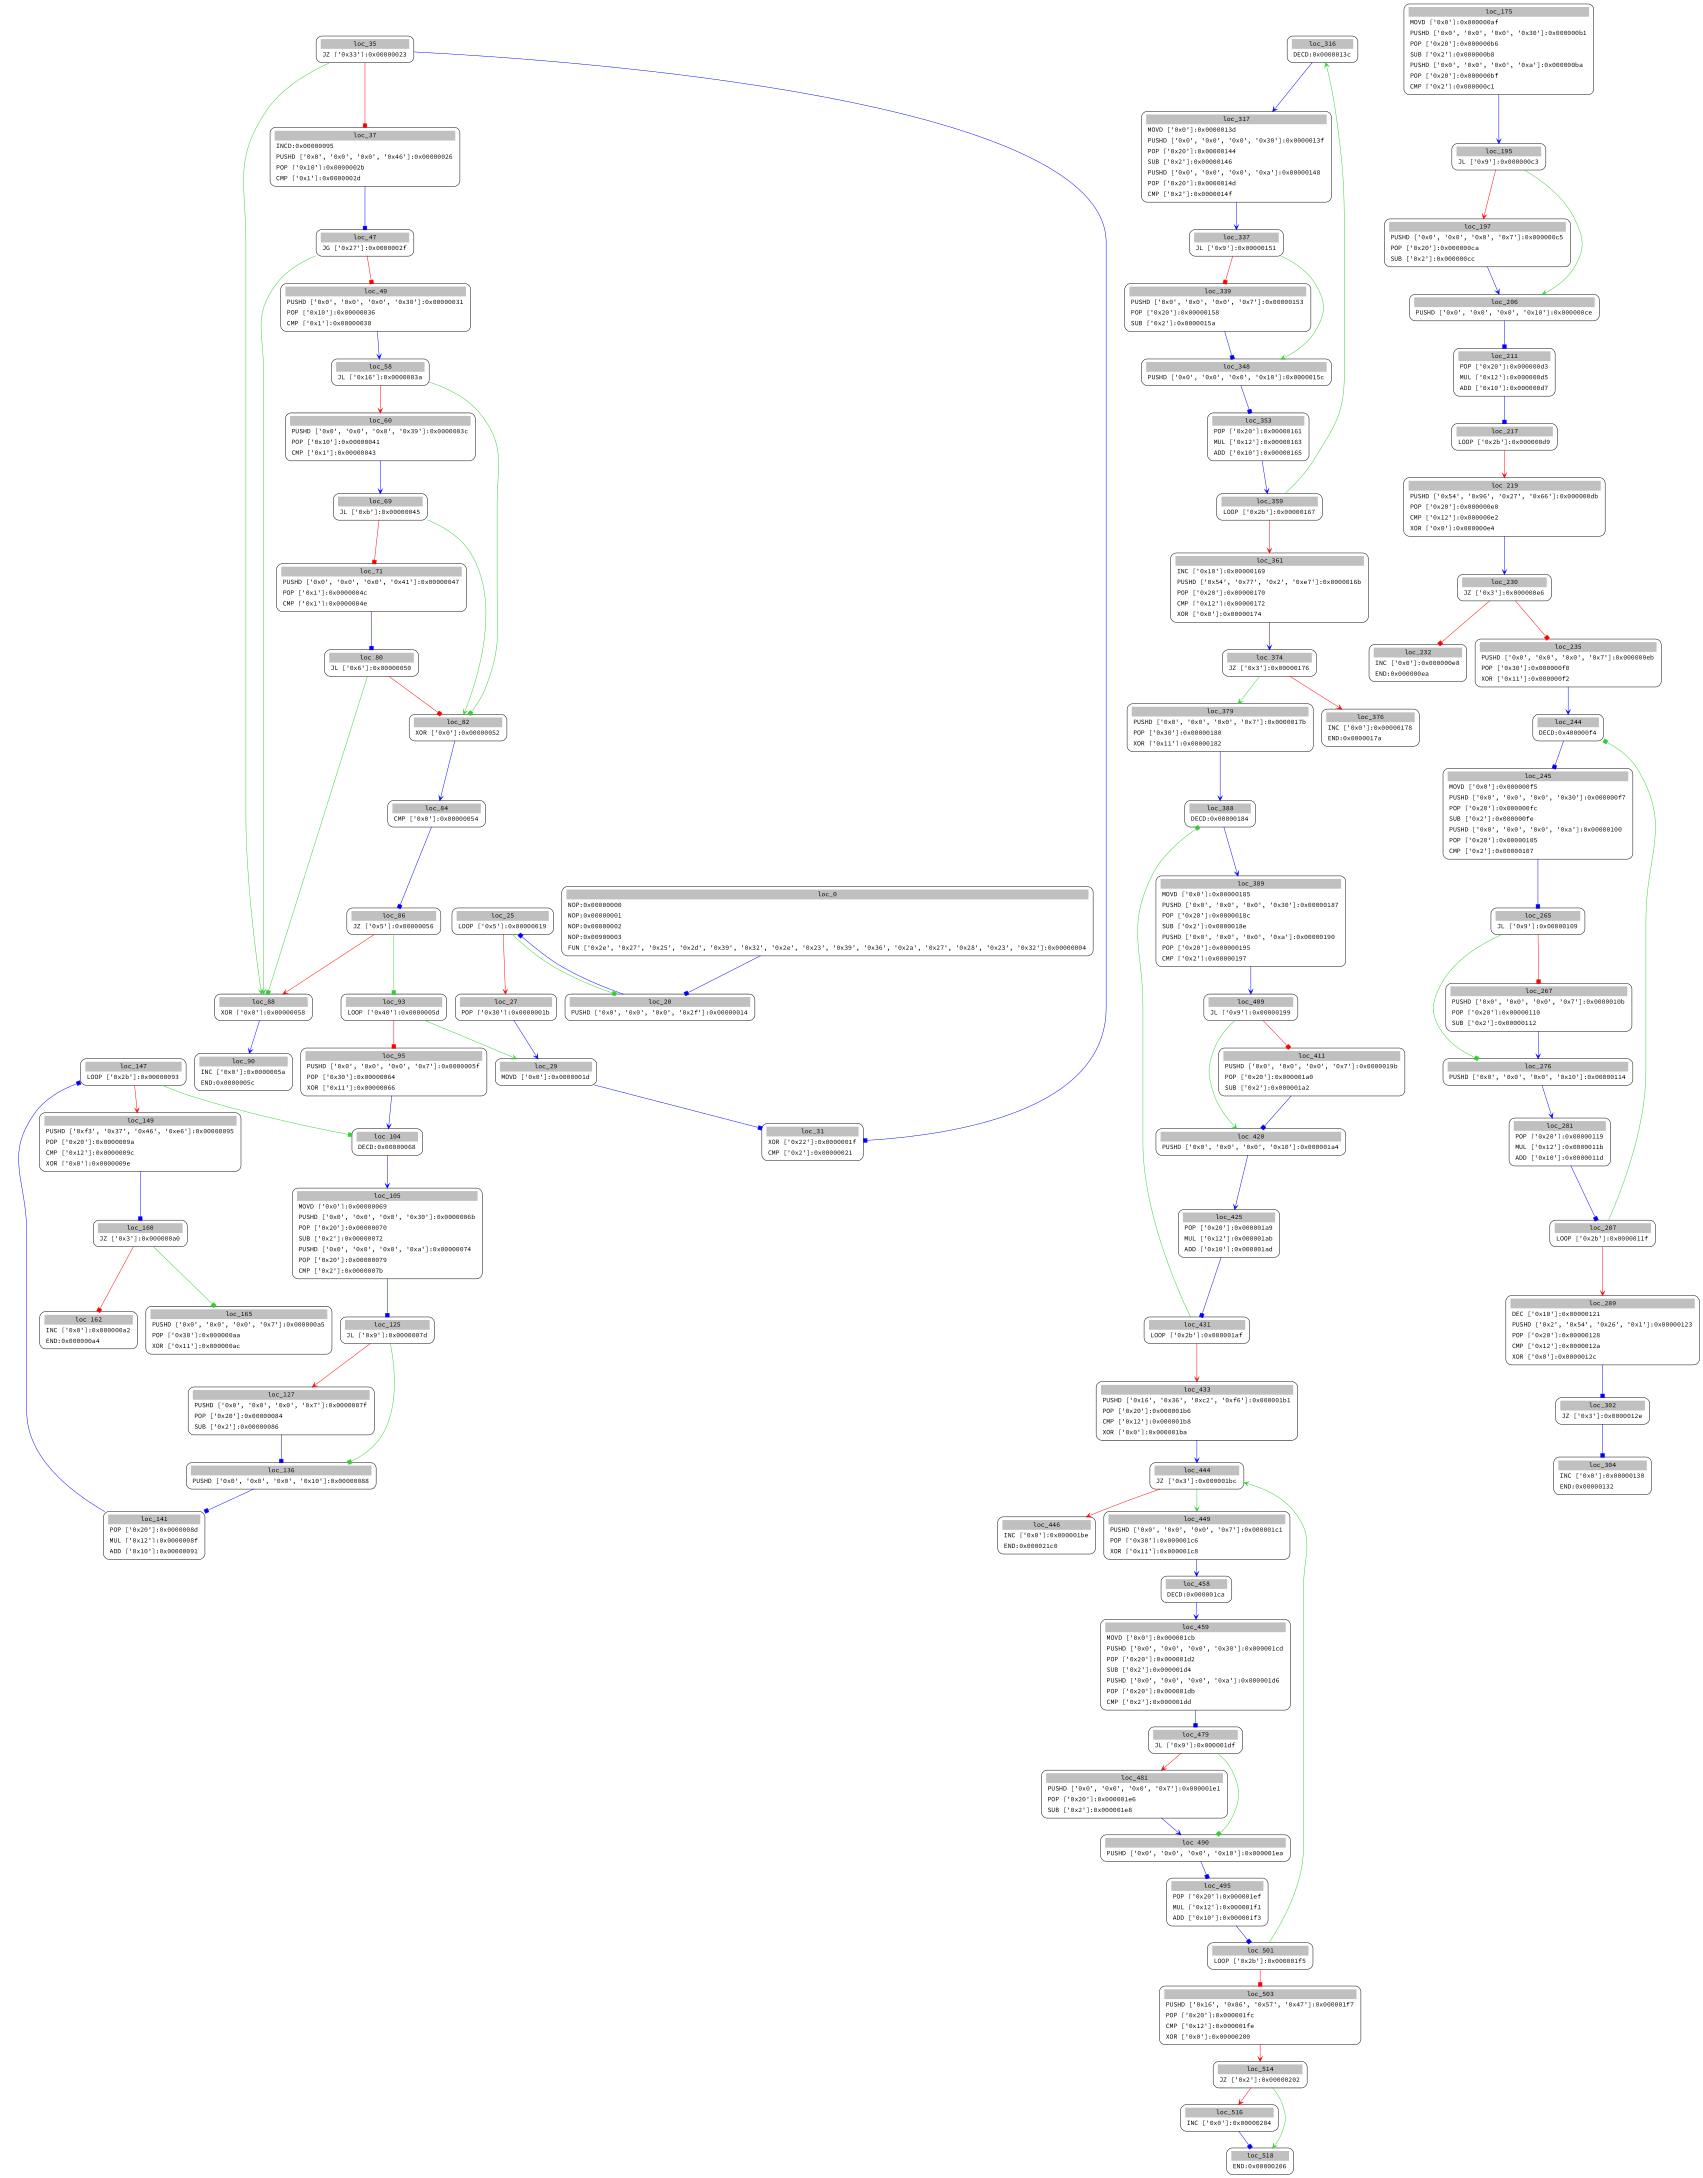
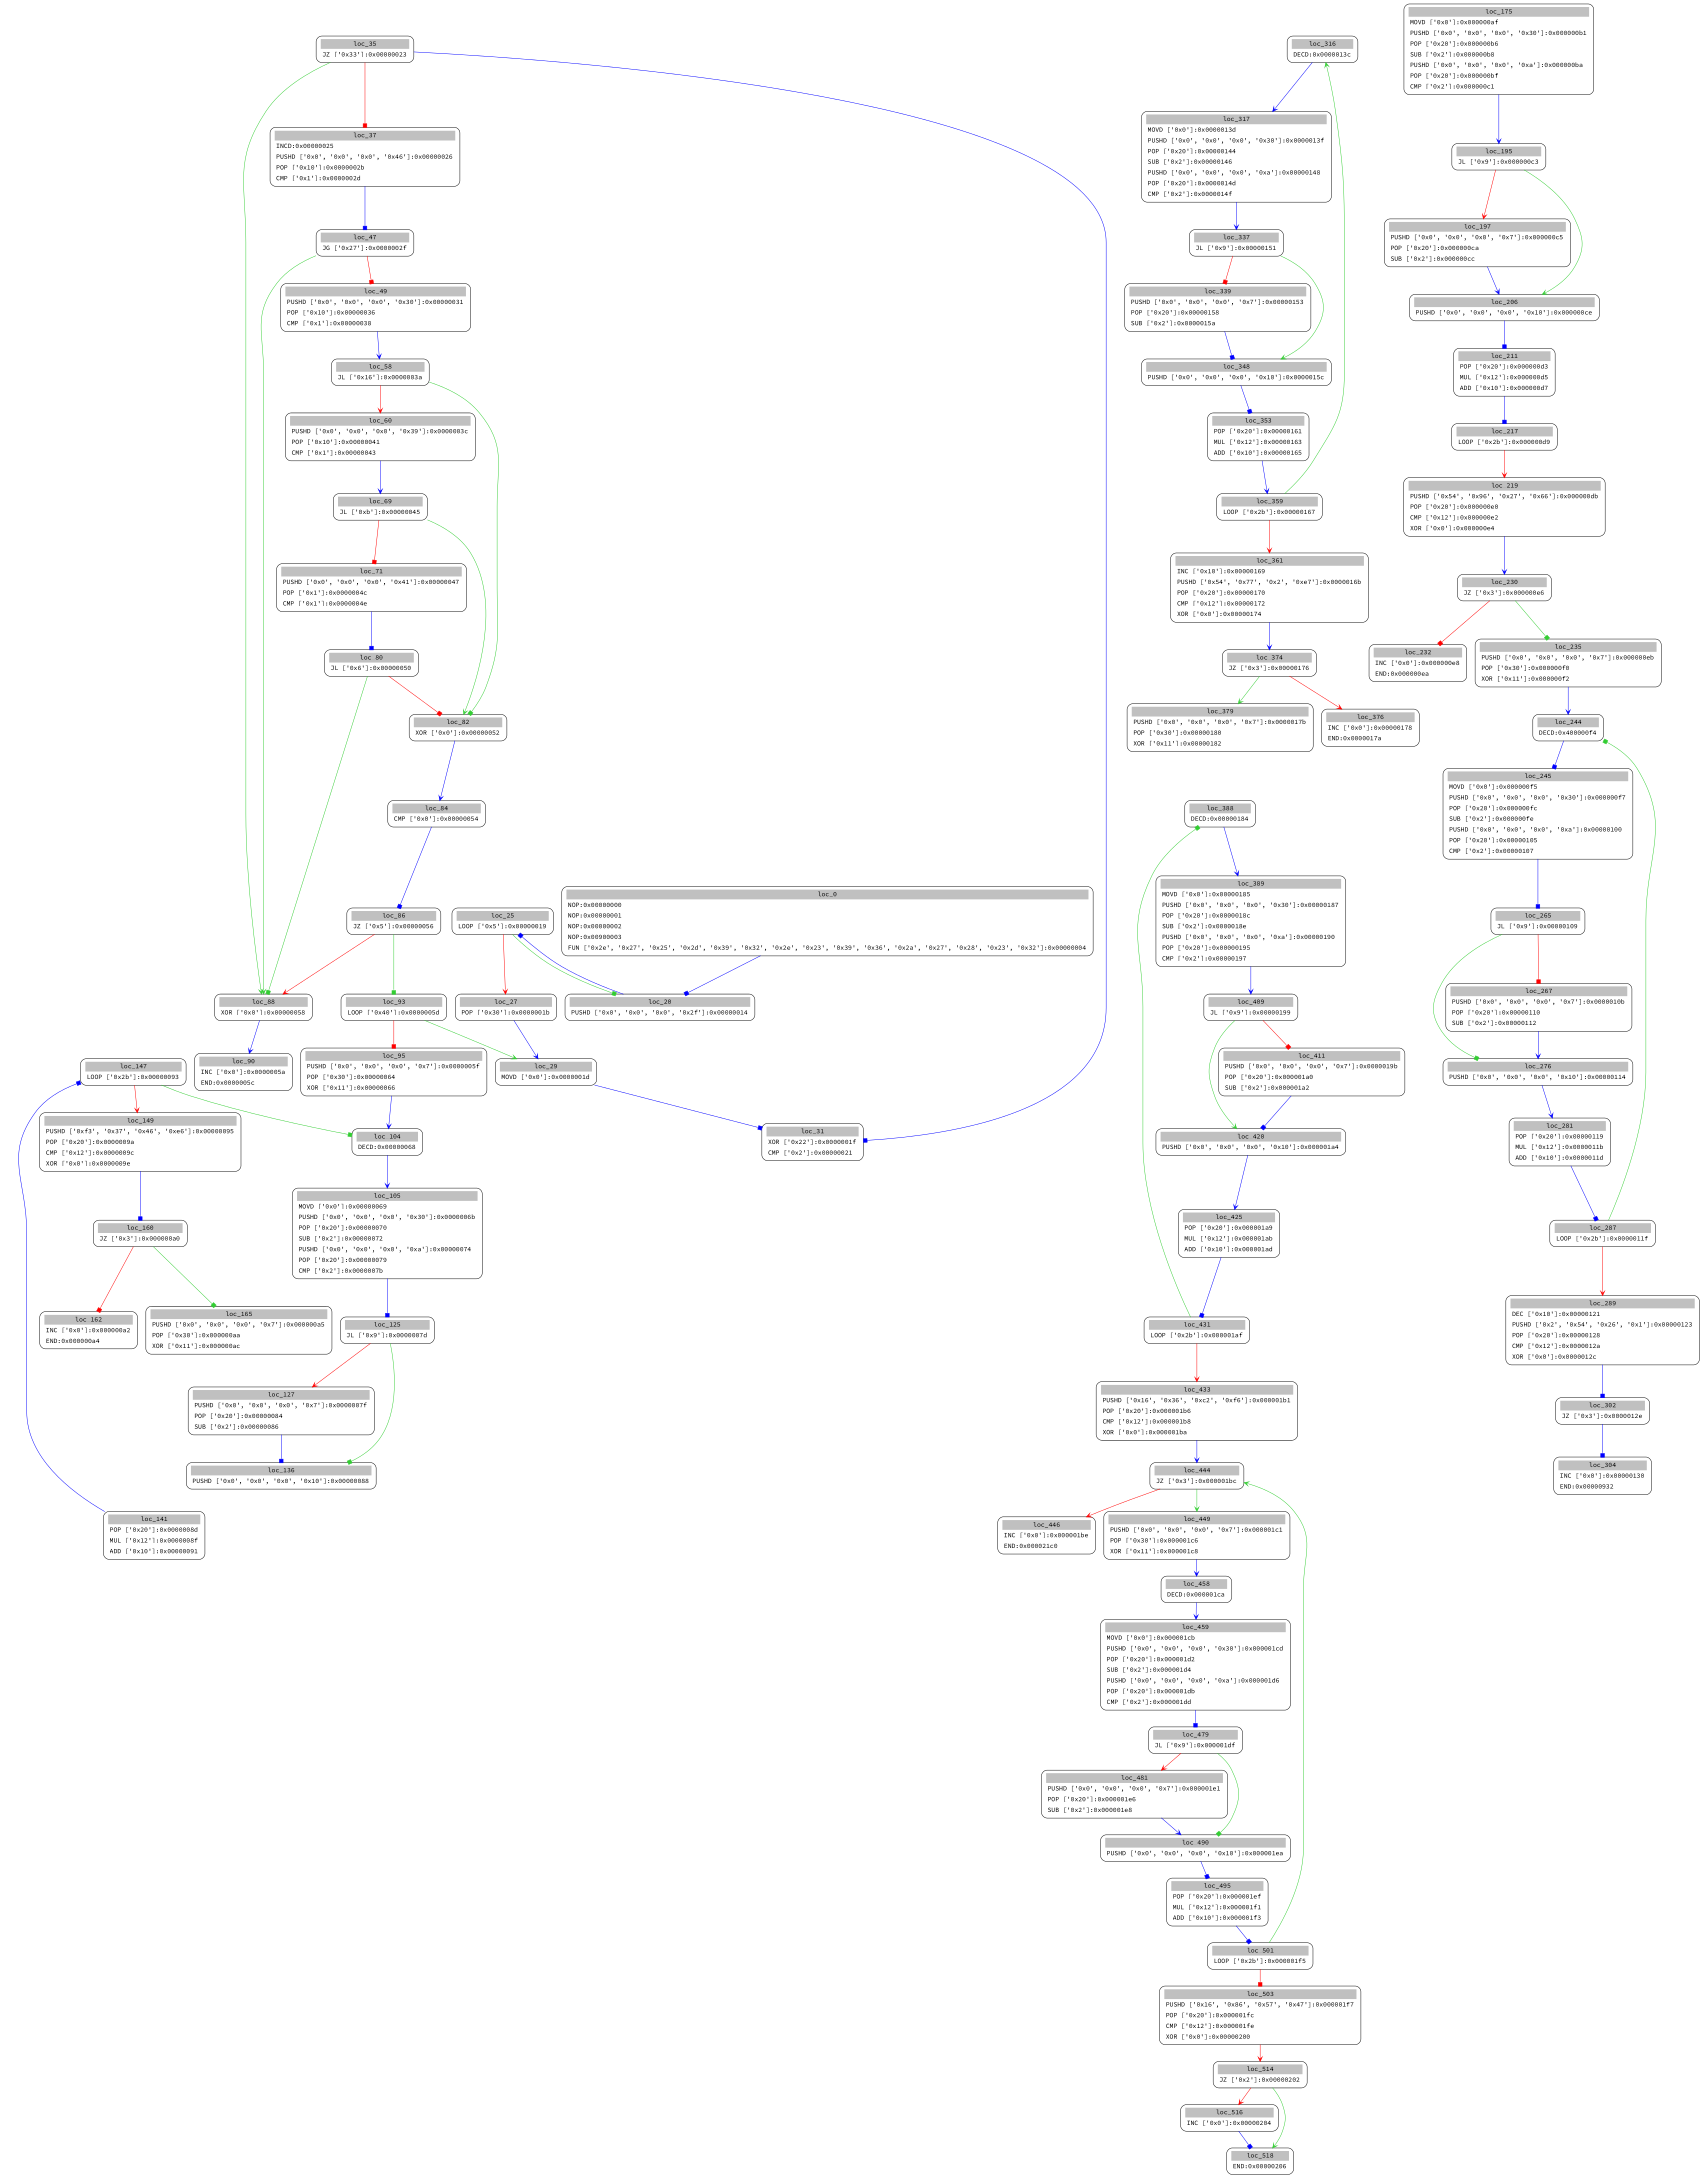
node "loc_37": text "INCD:0x00000095" -> "INCD:0x00000025"
edge "loc_230" -> "loc_235": color red -> limegreen
edge "loc_379" -> "loc_388": removed
node "loc_304": text "END:0x00000132" -> "END:0x00000932"
edge "loc_136" -> "loc_141": removed
